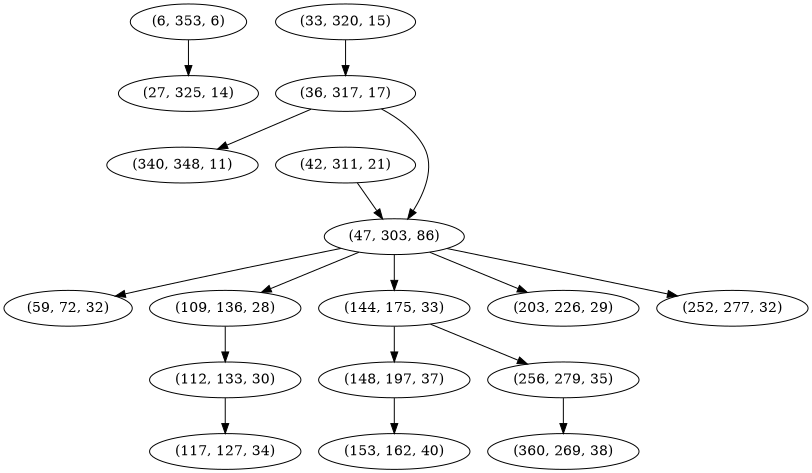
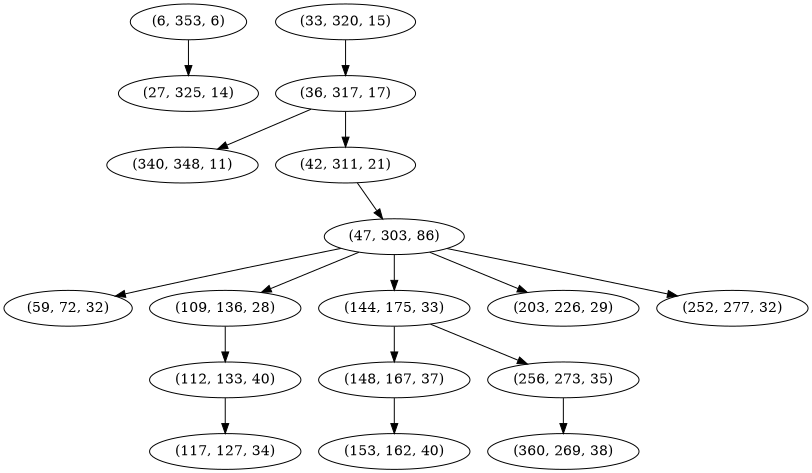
edge "(36, 317, 17)" -> "(47, 303, 86)": now "(36, 317, 17)" -> "(42, 311, 21)"
node "(112, 133, 30)": label "(112, 133, 30)" -> "(112, 133, 40)"
node "(148, 197, 37)": label "(148, 197, 37)" -> "(148, 167, 37)"
node "(256, 279, 35)": label "(256, 279, 35)" -> "(256, 273, 35)"
